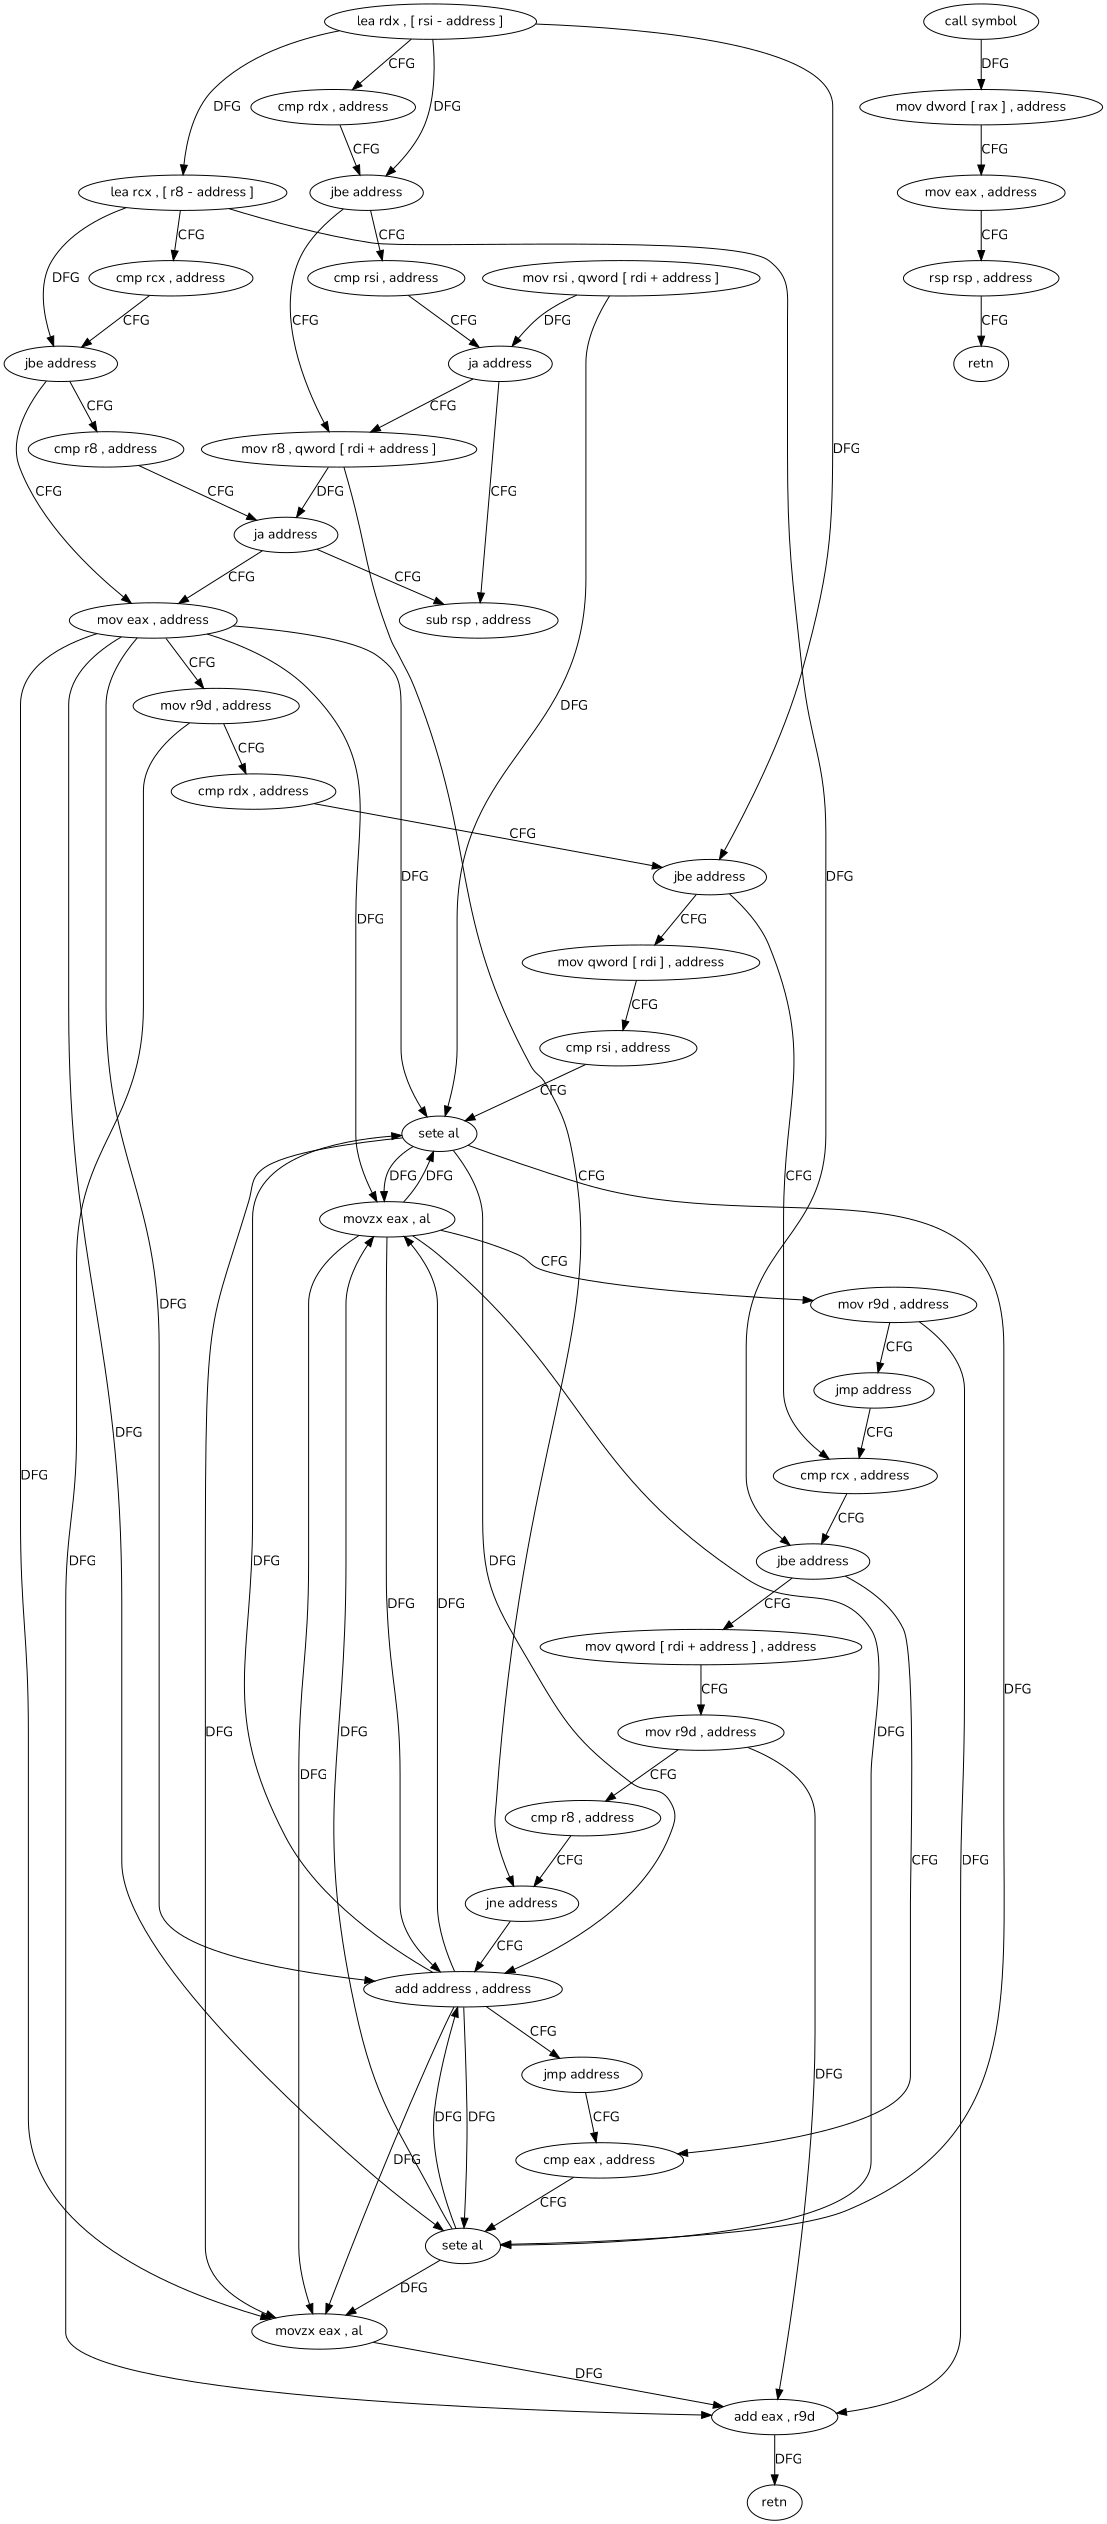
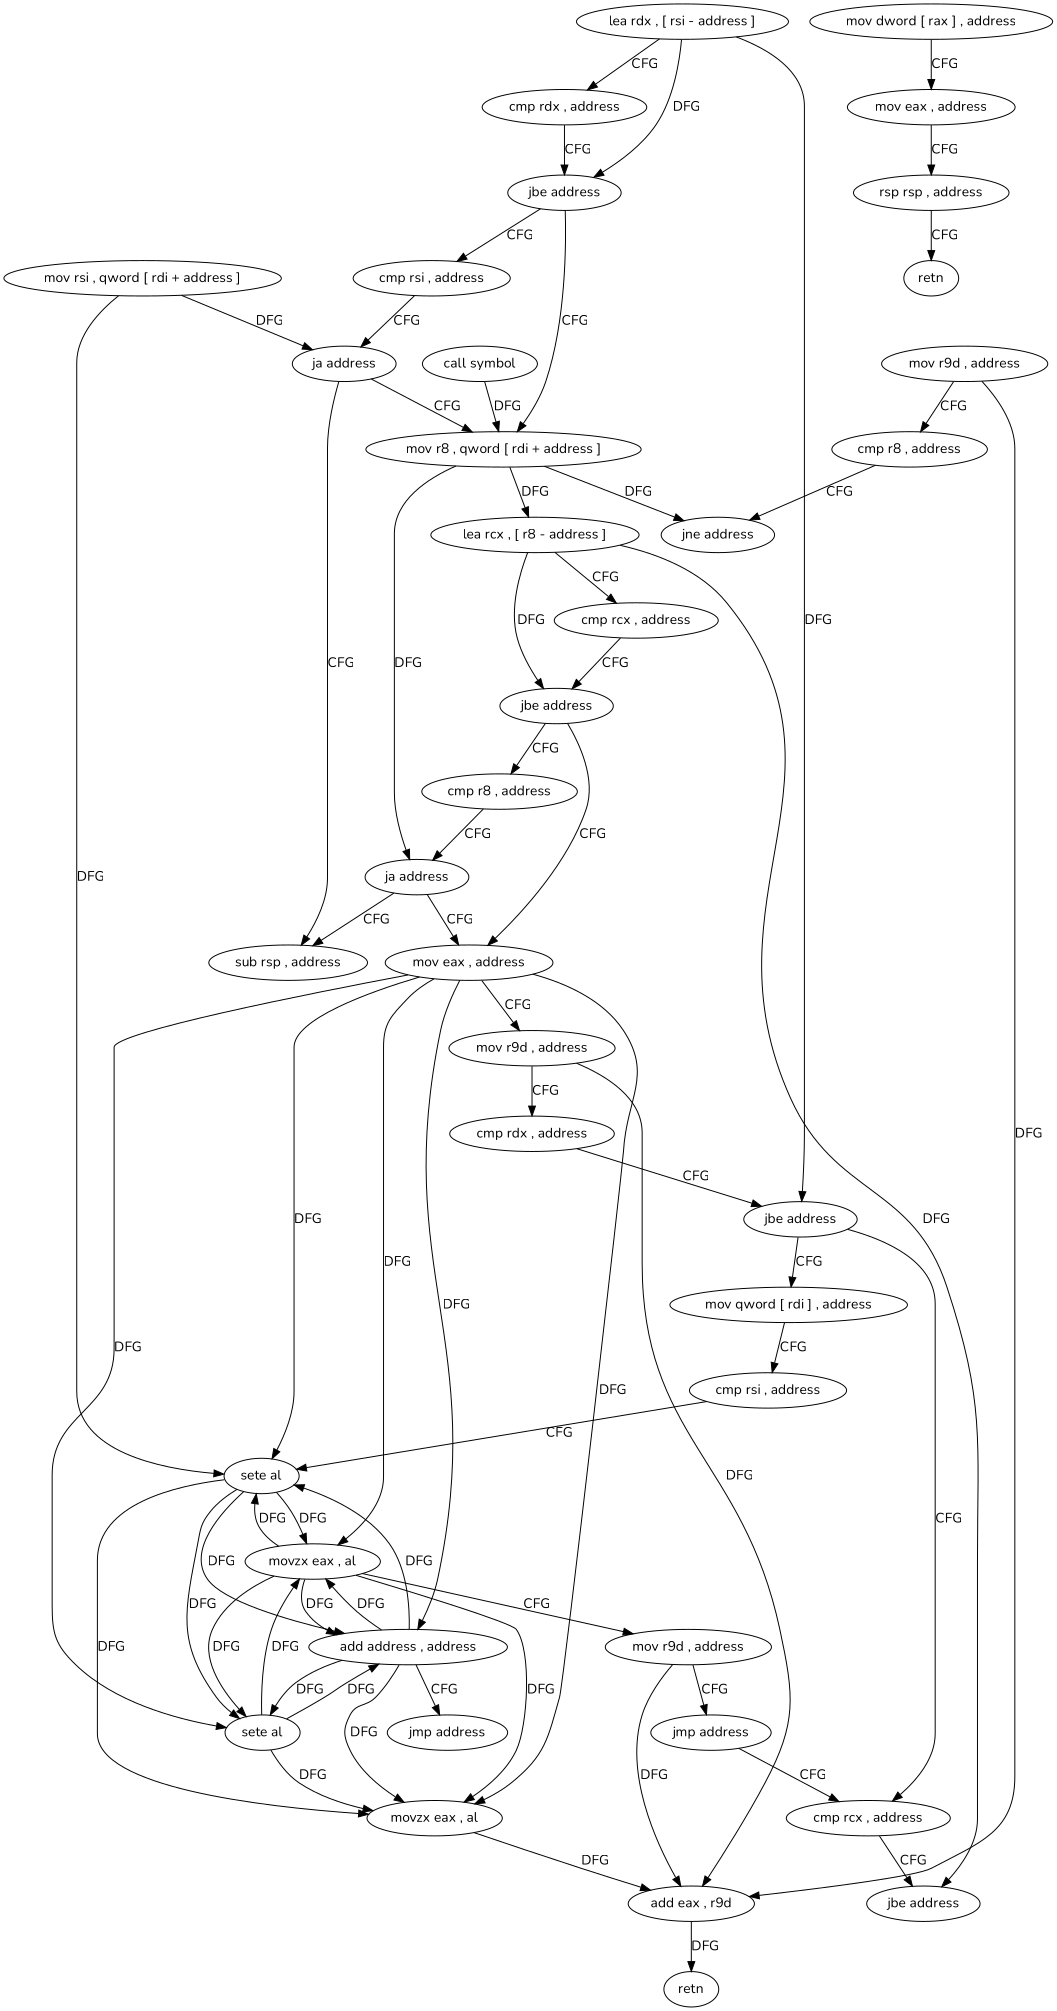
edge "call symbol" -> "mov dword [ rax ] , address": now "call symbol" -> "mov r8 , qword [ rdi + address ]"
edge "lea rdx , [ rsi - address ]" -> "lea rcx , [ r8 - address ]": now "mov r8 , qword [ rdi + address ]" -> "lea rcx , [ r8 - address ]"
edge "mov r8 , qword [ rdi + address ]" -> "jne address": label "CFG" -> "DFG"
node "mov qword [ rdi + address ] , address": removed
edge "jne address" -> "add address , address": removed, label "CFG"
node "cmp eax , address": removed
